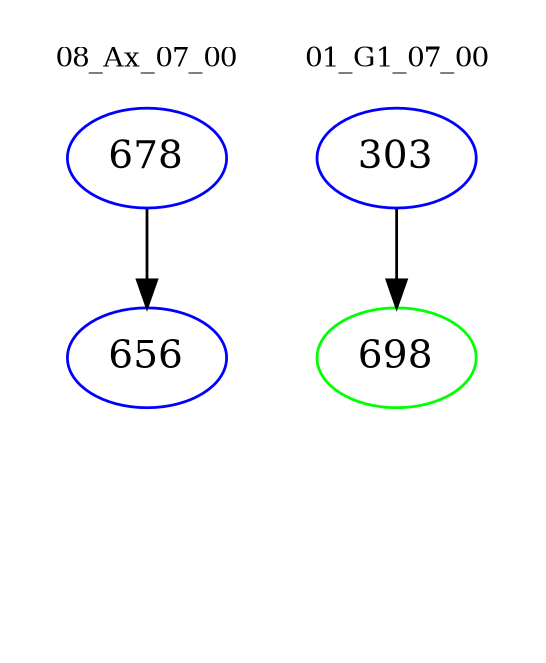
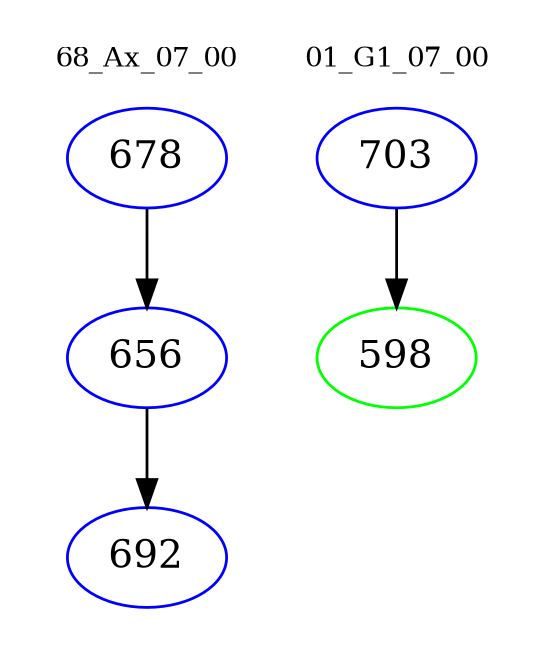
cluster "08_Ax_07_00": label "08_Ax_07_00" -> "68_Ax_07_00"
node "303": label "303" -> "703"
node "698": label "698" -> "598"
node "692": added
